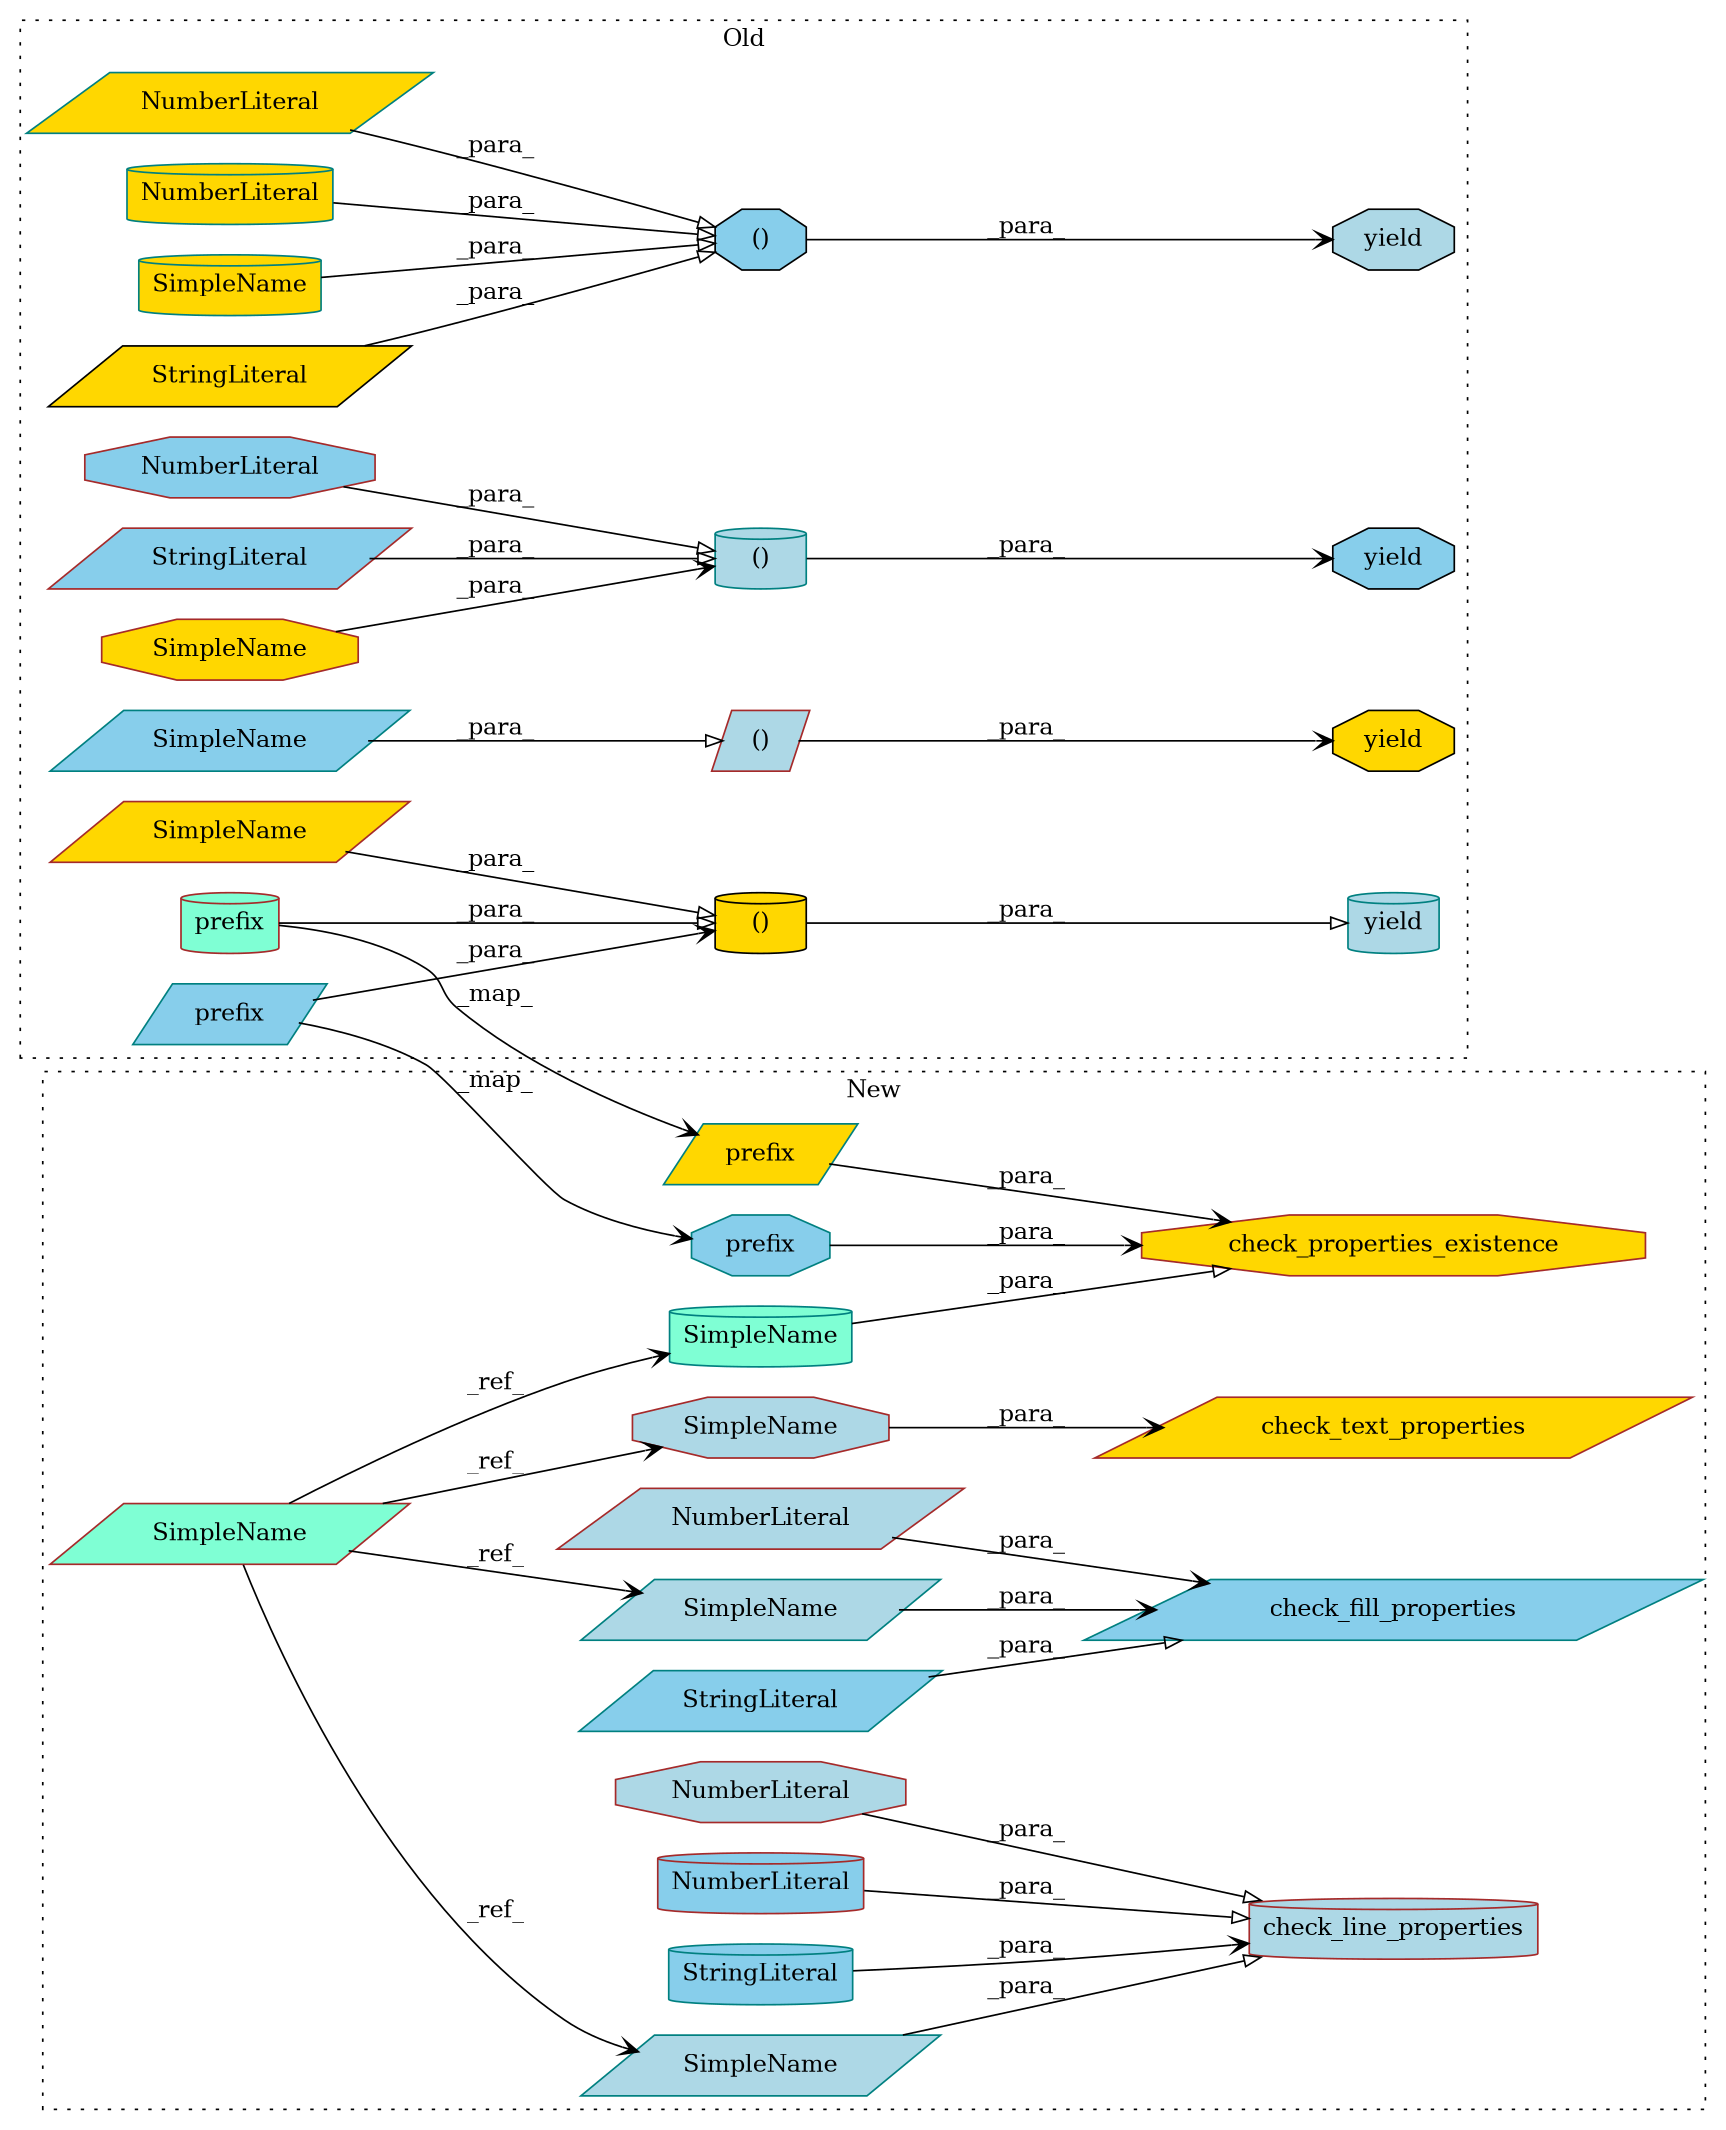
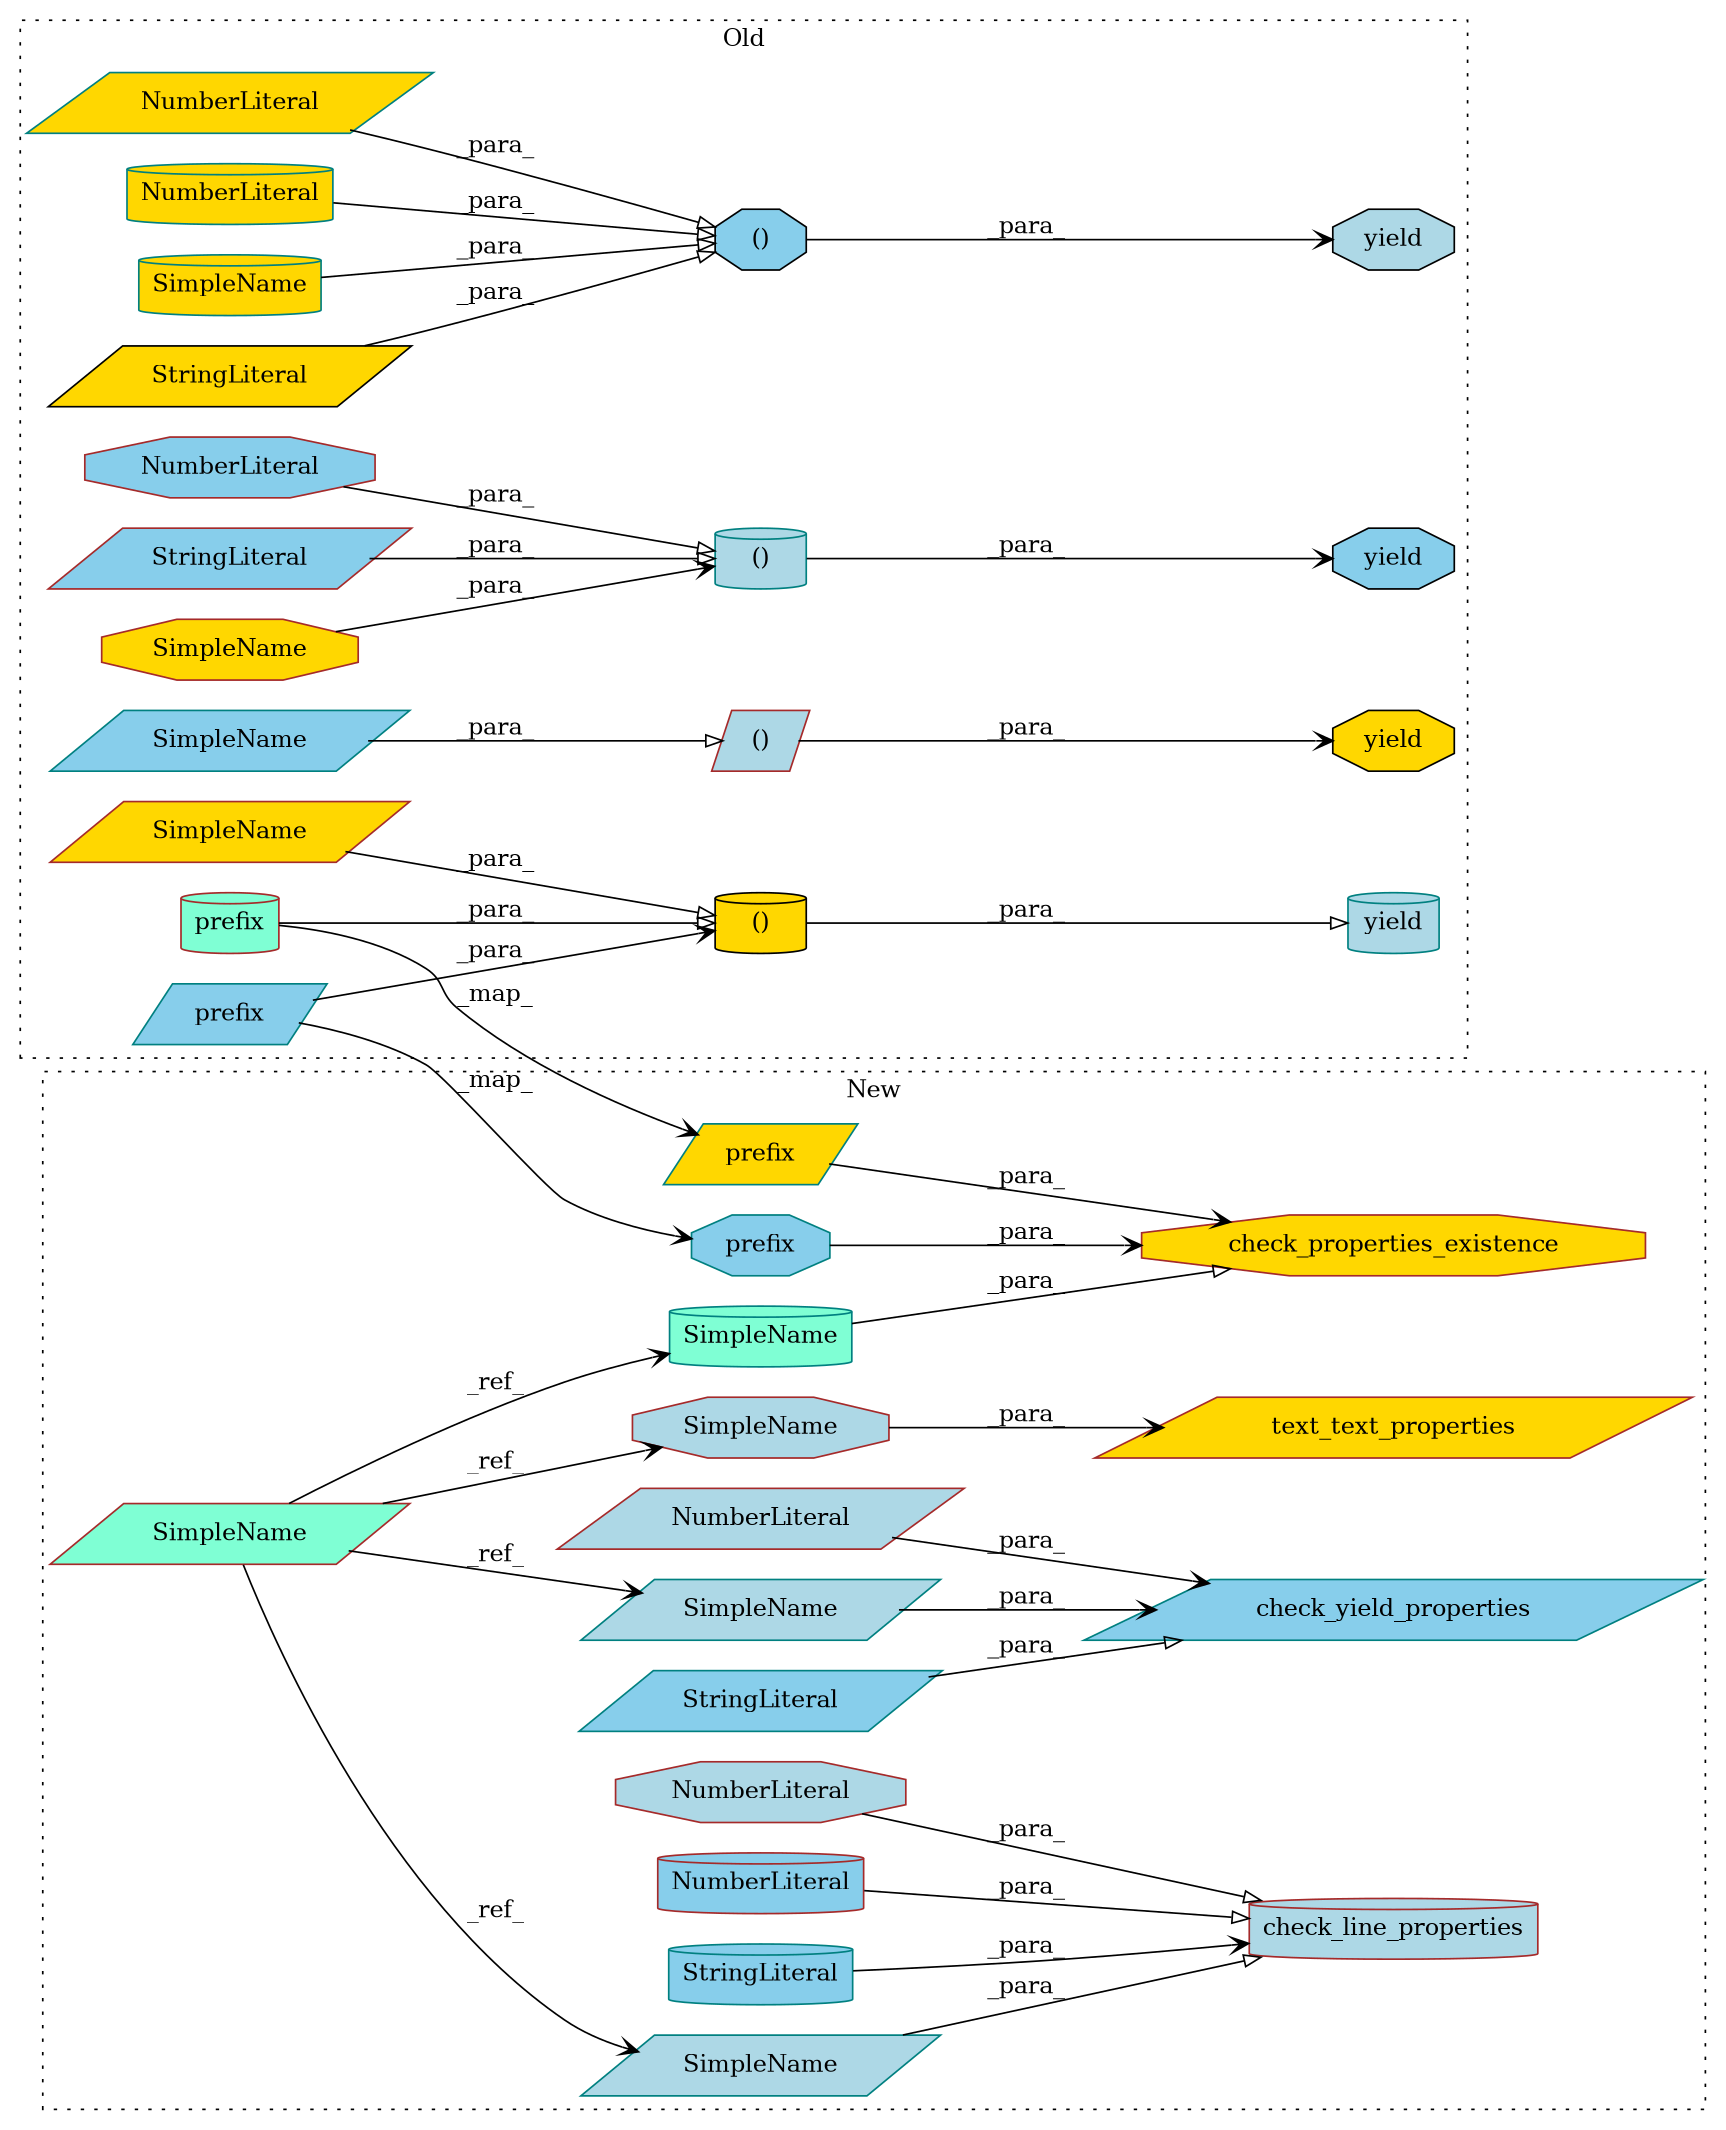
node "check_text_properties": label "check_text_properties" -> "text_text_properties"
node "check_fill_properties": label "check_fill_properties" -> "check_yield_properties"
